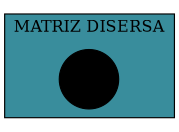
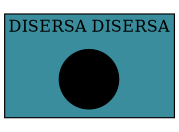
cluster "MATRIZ DISERSA": label "MATRIZ DISERSA" -> "DISERSA DISERSA"
